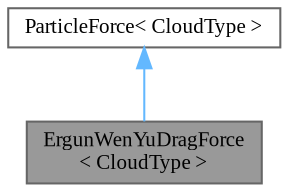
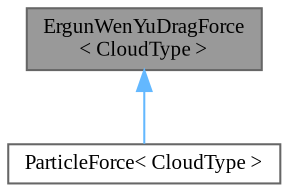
edge "ErgunWenYuDragForce < CloudType >" -> "ParticleForce< CloudType >": reversed
